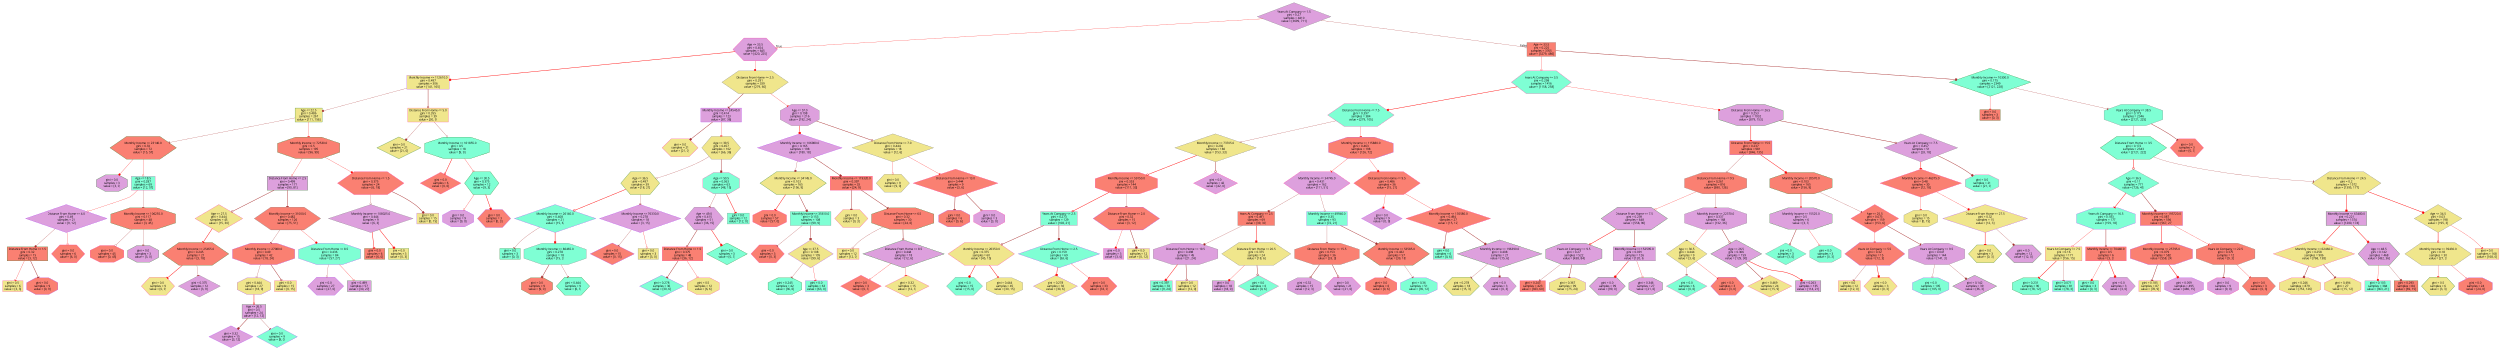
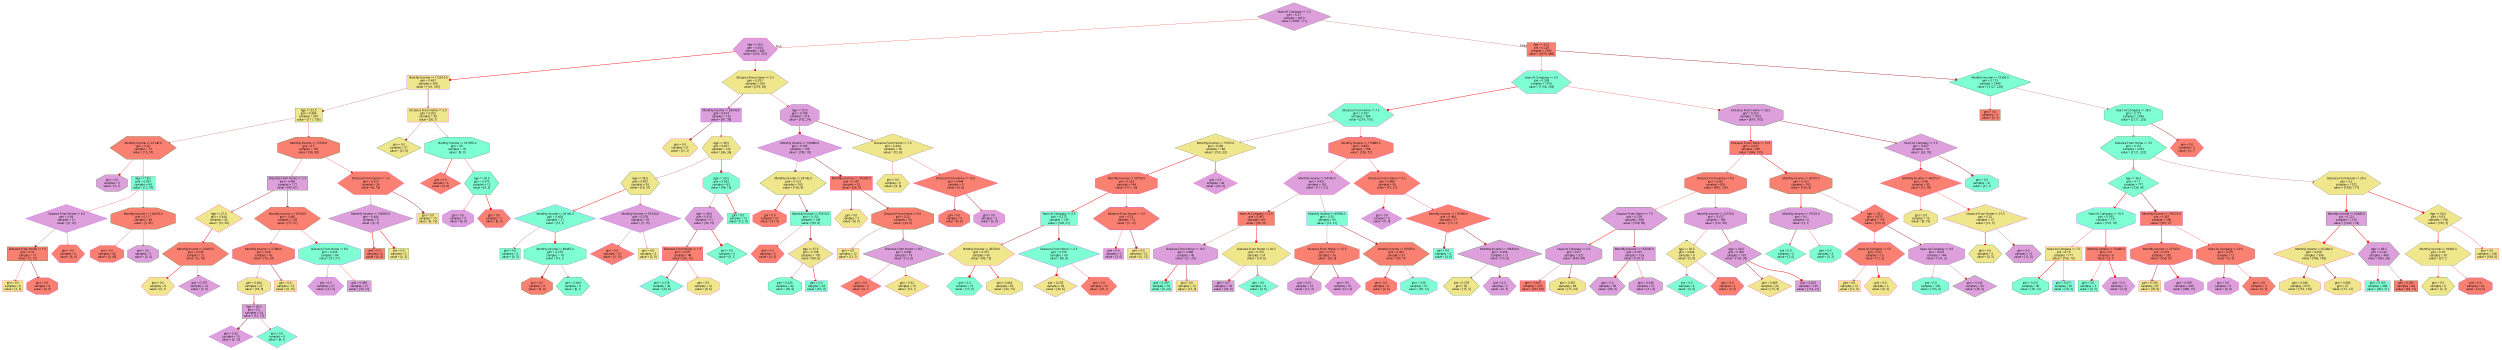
edge "Age <= 37.5 gini = 0.108 samples = 105 value = [99, 6]" -> "gini = 0.0 samples = 63 value = [63, 0]": style solid -> bold
node "gini = 0.278 samples = 18 value = [15, 3]": label "gini = 0.278 samples = 18 value = [15, 3]" -> "gini = 0.278 gini = 18 value = [15, 3]"
